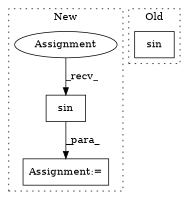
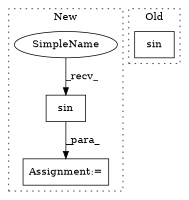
node "Assignment": label "Assignment" -> "SimpleName"
